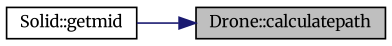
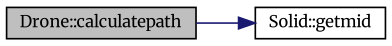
edge "Solid::getmid" -> "Drone::calculatepath": reversed
